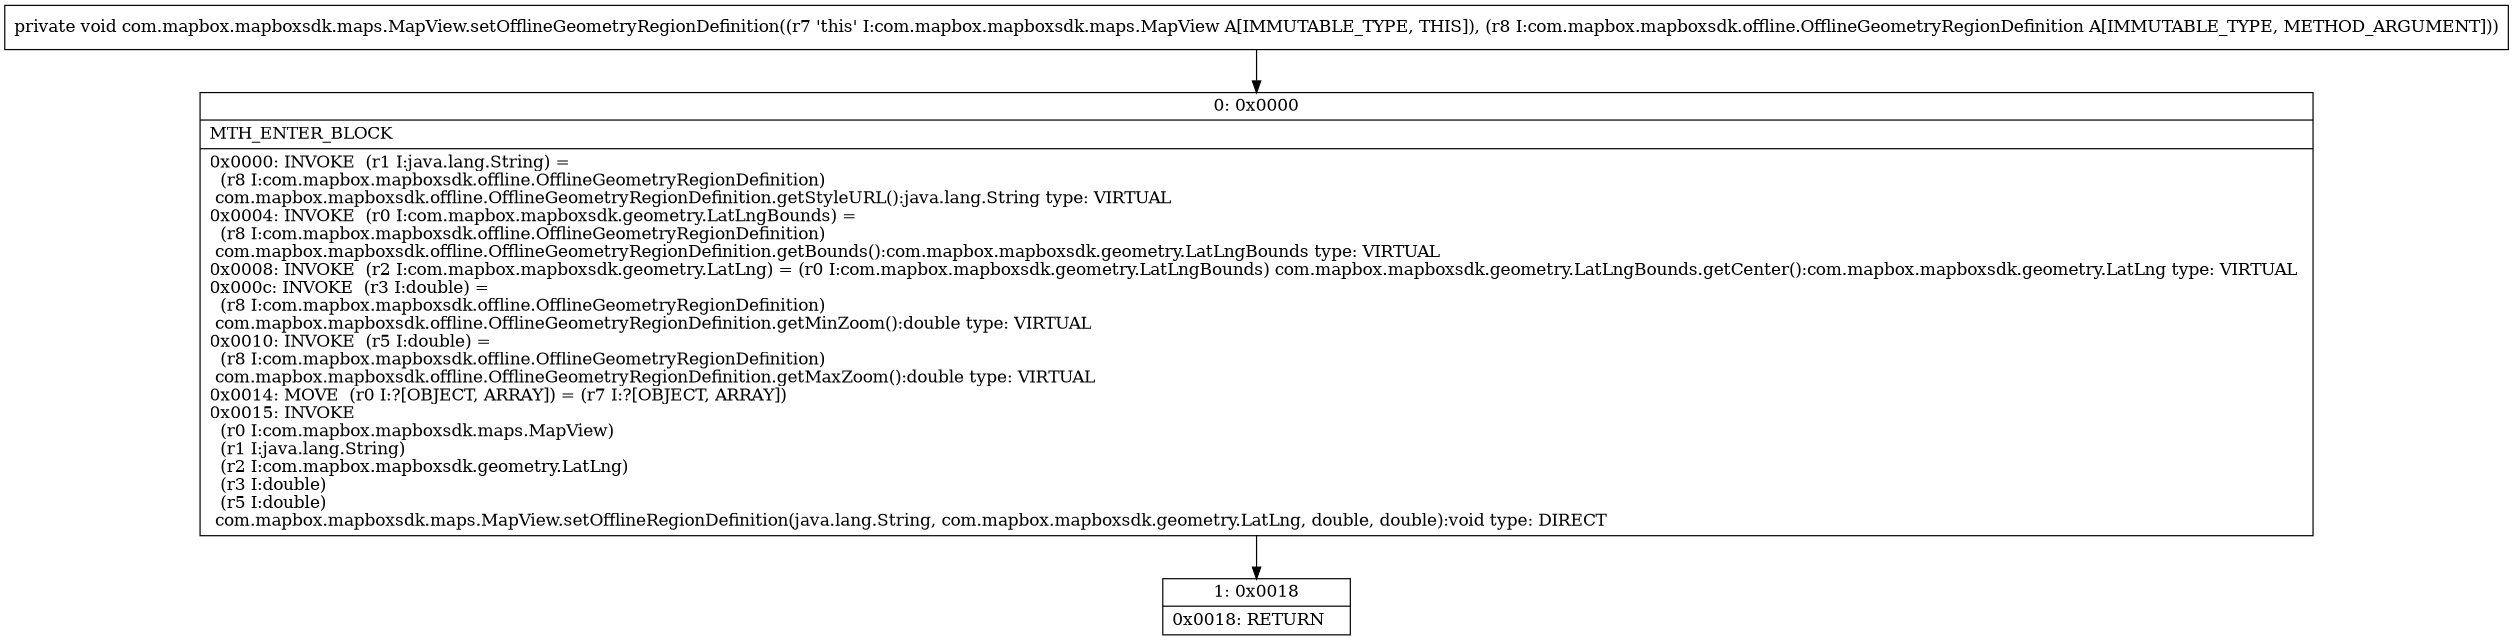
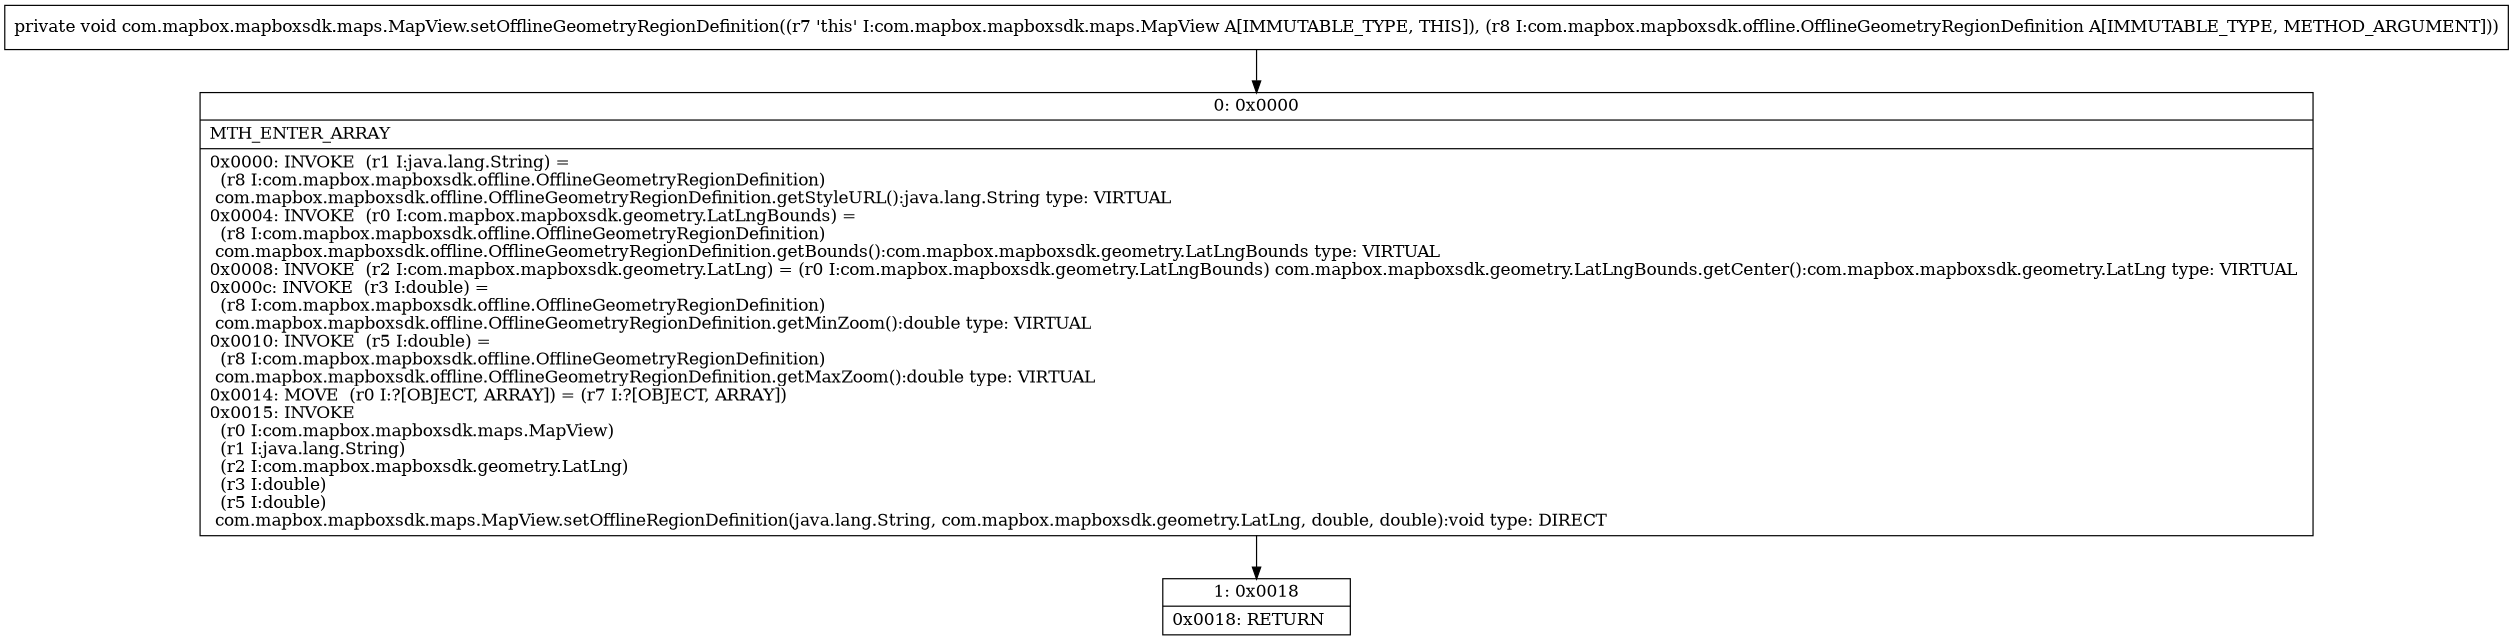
node "0: 0x0000": text "MTH_ENTER_BLOCK" -> "MTH_ENTER_ARRAY"
